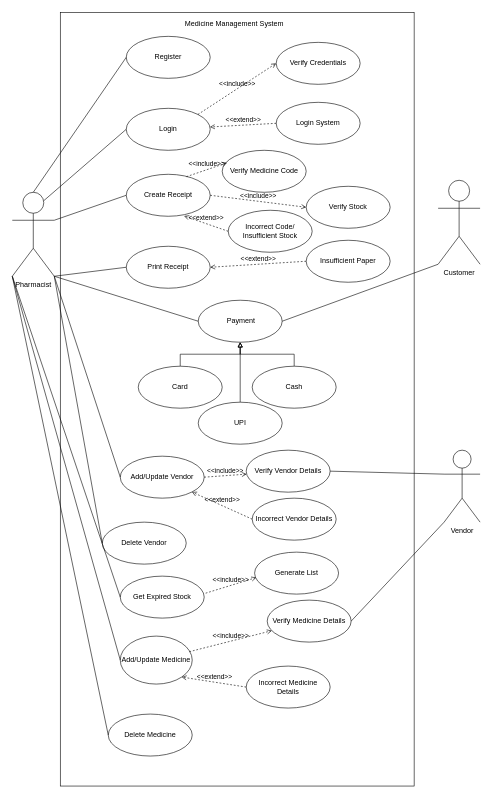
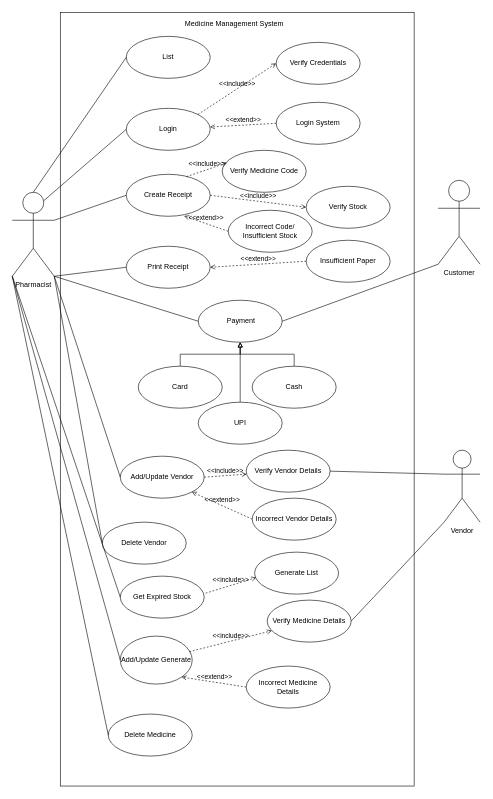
node "Register": label "Register" -> "List"
node "Add/Update Medicine": label "Add/Update Medicine" -> "Add/Update Generate"
